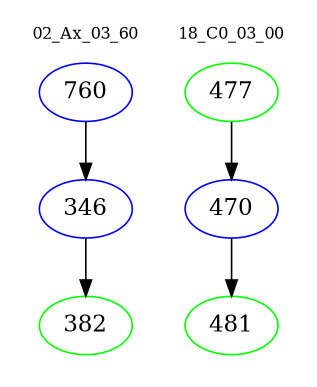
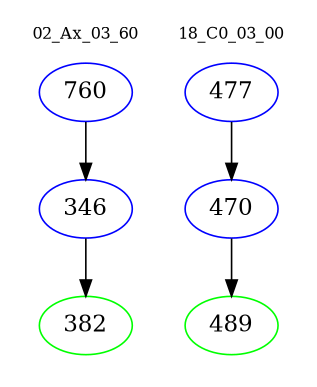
node "477": color green -> blue
node "481": label "481" -> "489"
